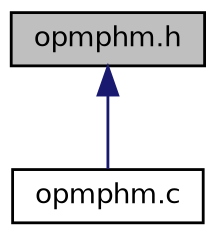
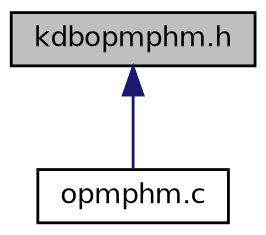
node "opmphm.h": label "opmphm.h" -> "kdbopmphm.h"
